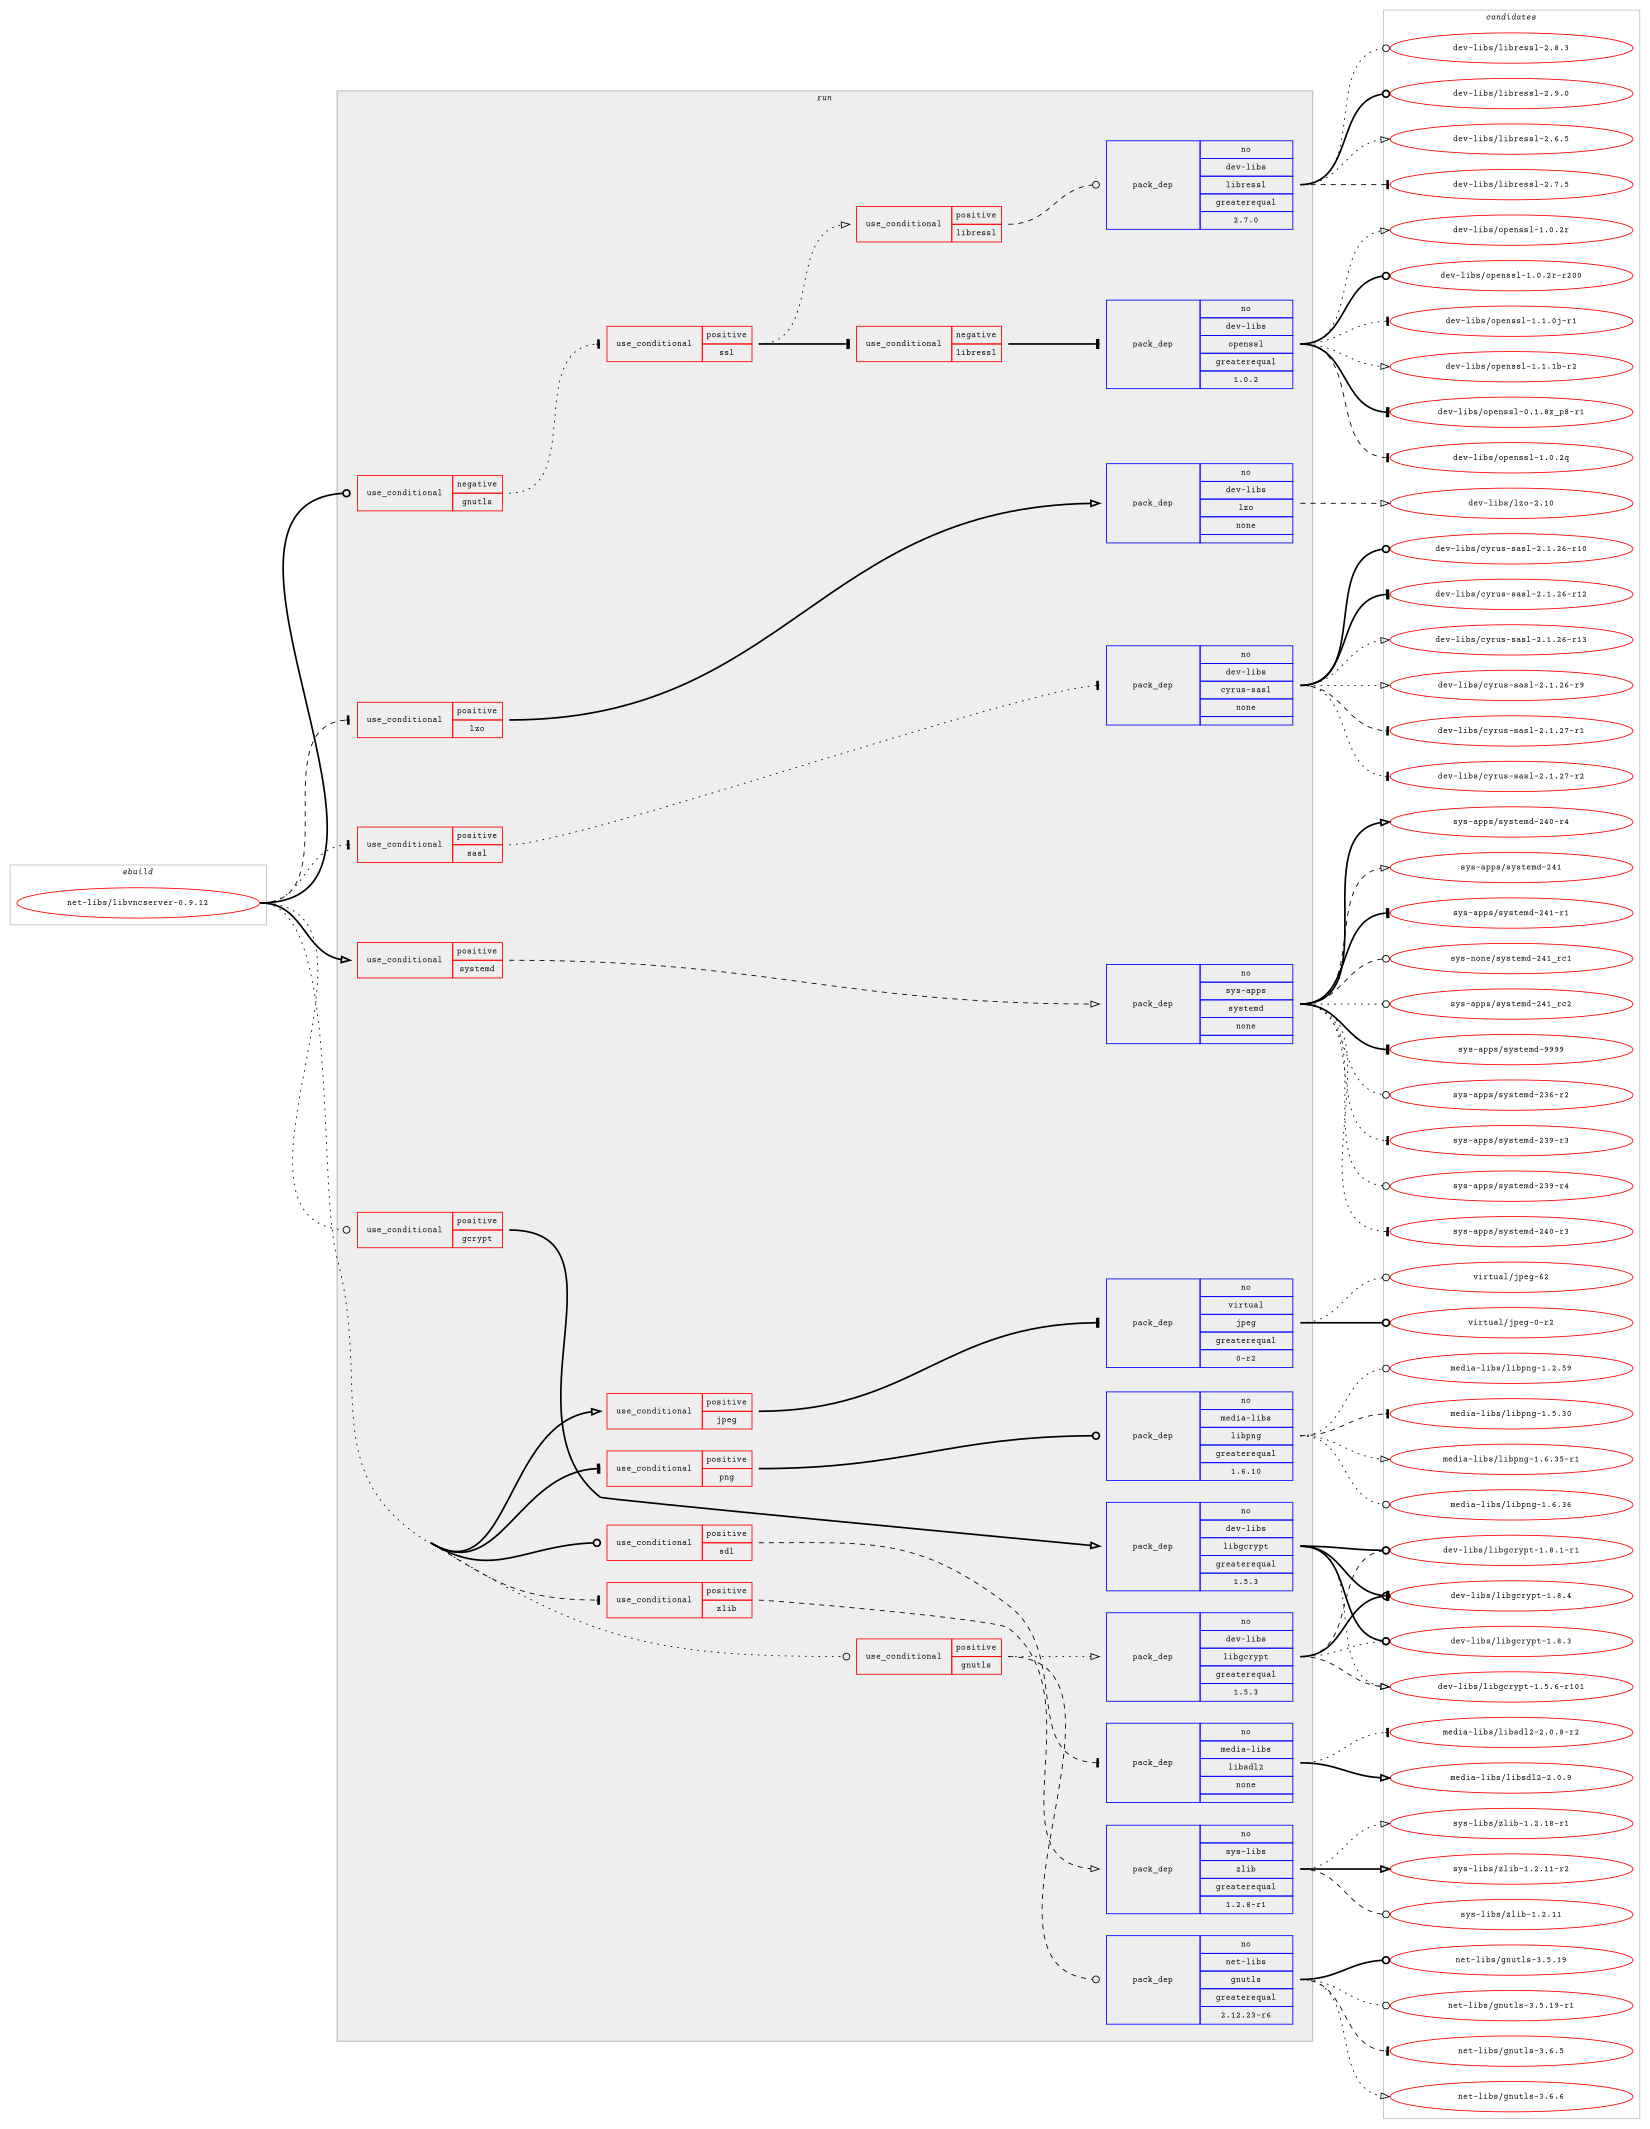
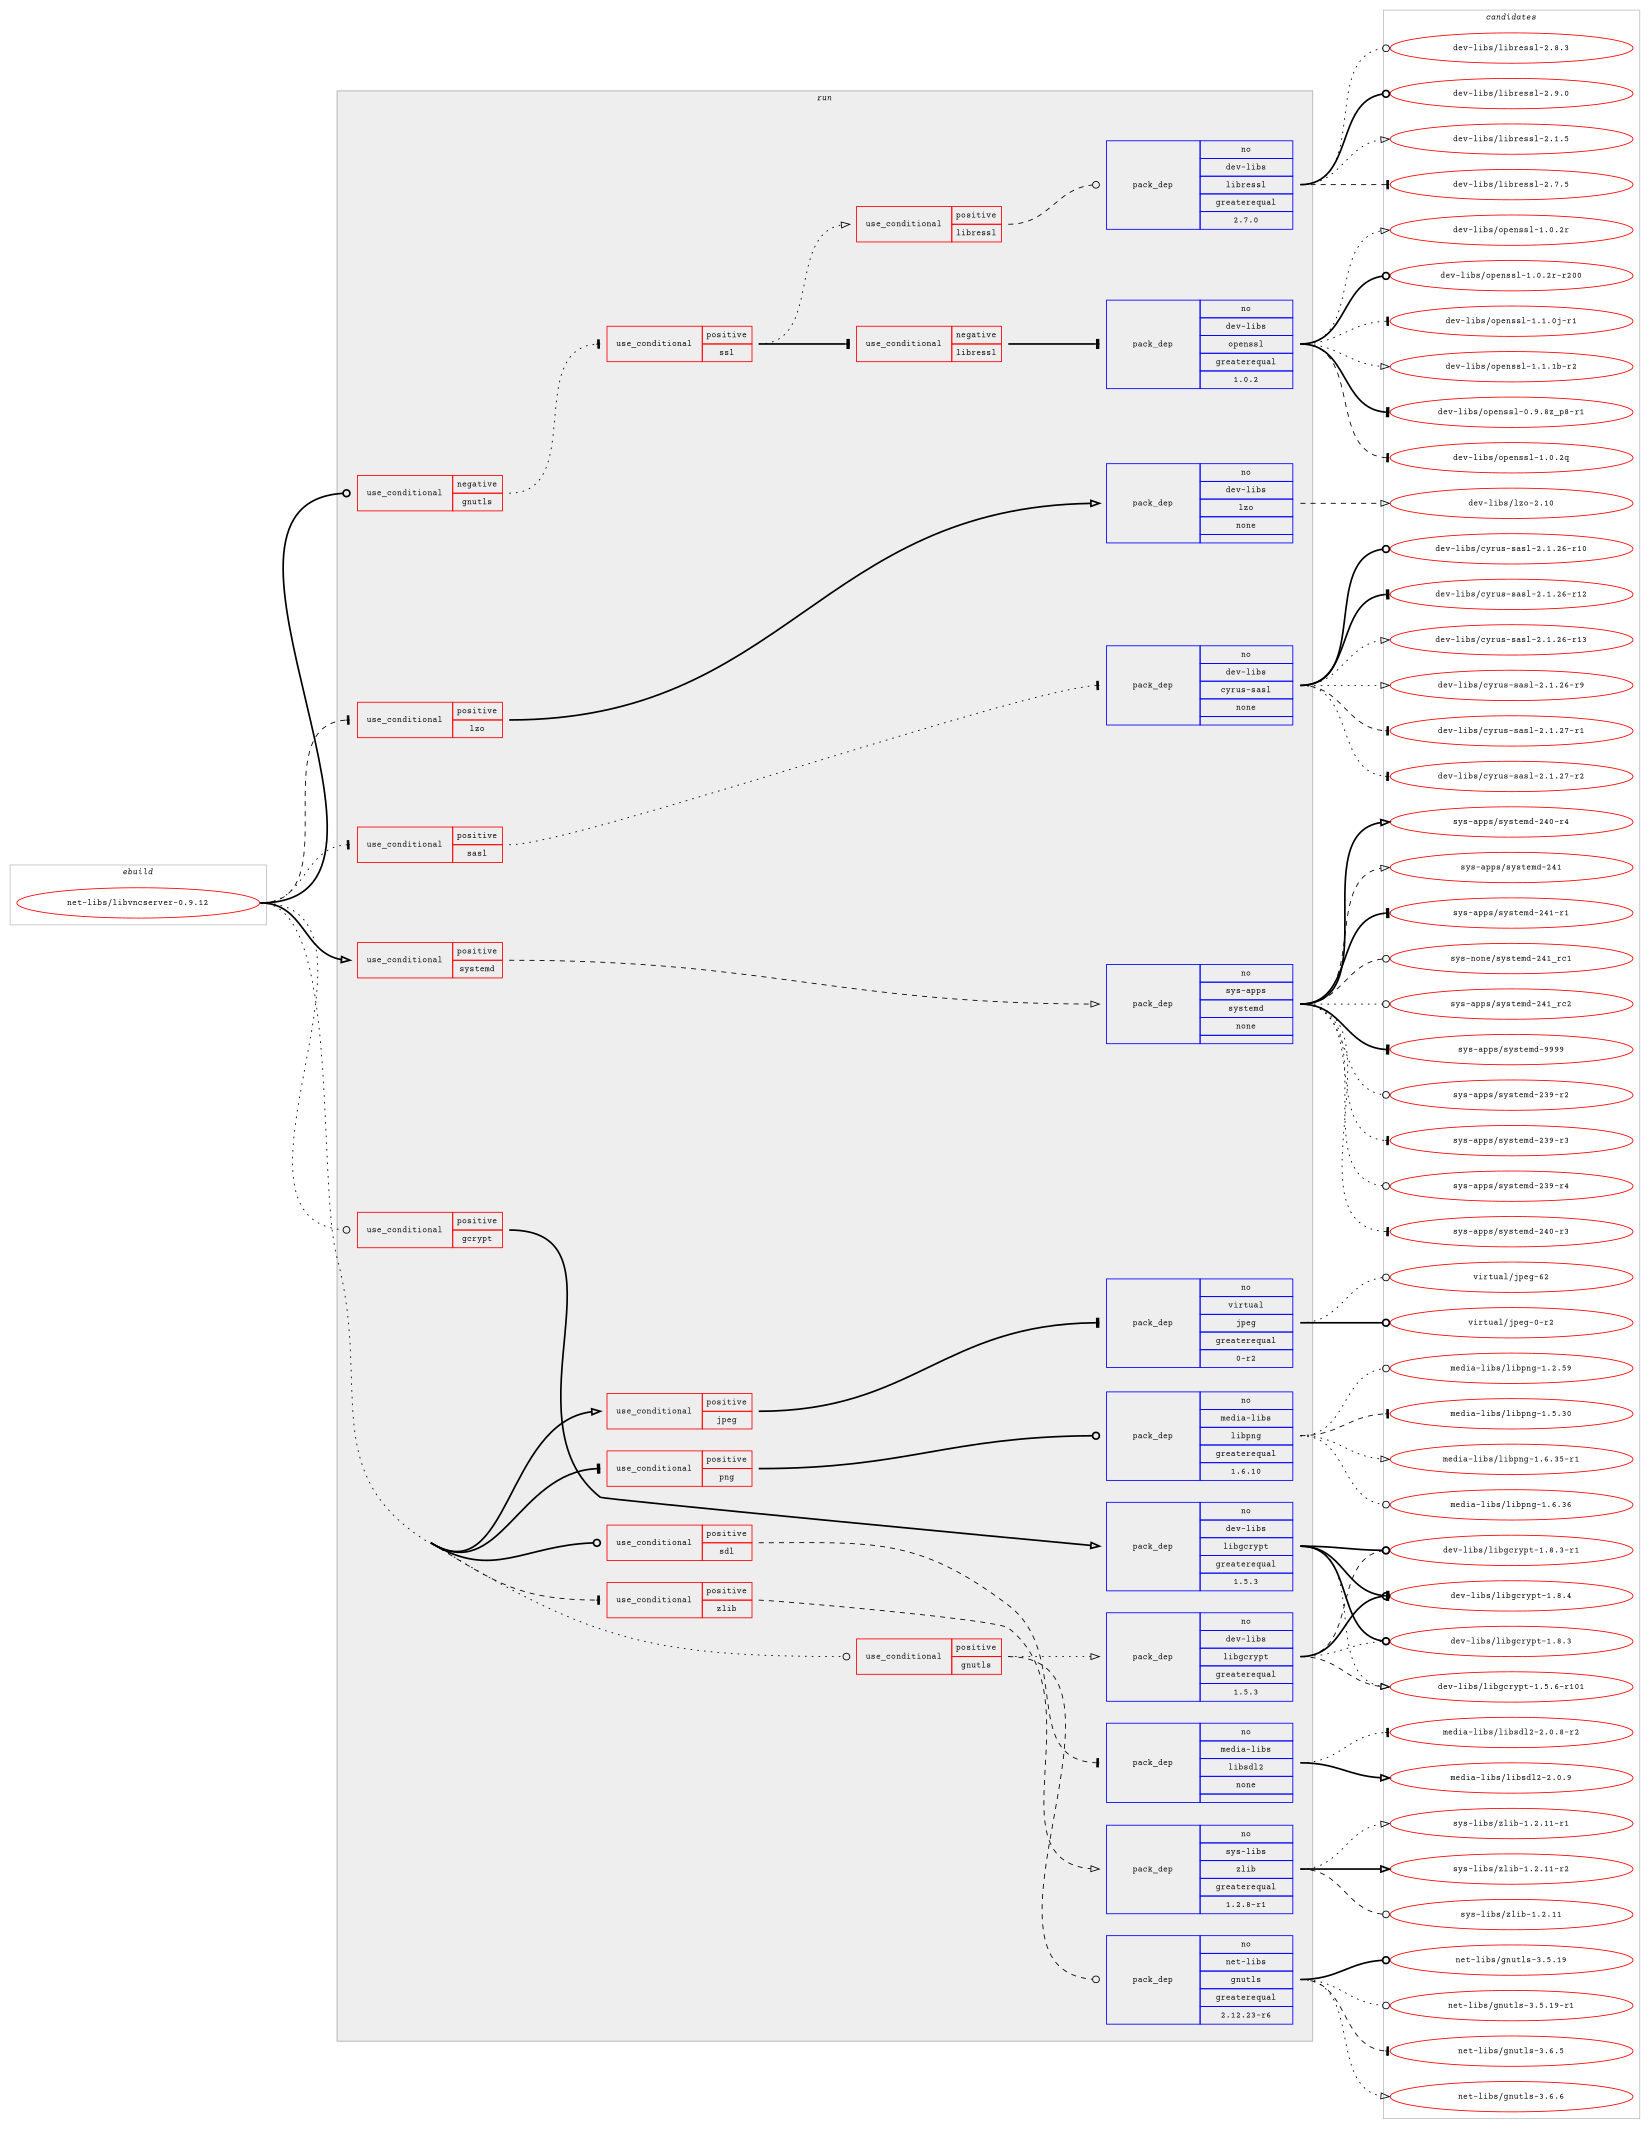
node "dev-libs/libressl-2.6.5": label "dev-libs/libressl-2.6.5" -> "dev-libs/libressl-2.1.5"
node "dev-libs/openssl-0.1.8z_p8-r1": label "dev-libs/openssl-0.1.8z_p8-r1" -> "dev-libs/openssl-0.9.8z_p8-r1"
node "sys-apps/systemd-236-r2": label "sys-apps/systemd-236-r2" -> "sys-apps/systemd-239-r2"
node "dev-libs/libgcrypt-1.8.1-r1": label "dev-libs/libgcrypt-1.8.1-r1" -> "dev-libs/libgcrypt-1.8.3-r1"
node "sys-libs/zlib-1.2.18-r1": label "sys-libs/zlib-1.2.18-r1" -> "sys-libs/zlib-1.2.11-r1"
